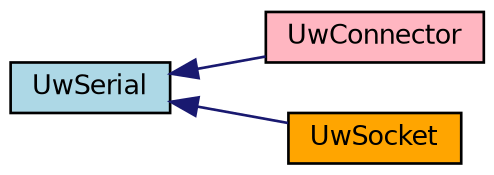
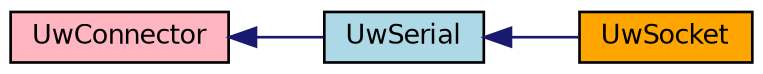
edge "UwConnector" -> "UwSerial": reversed
